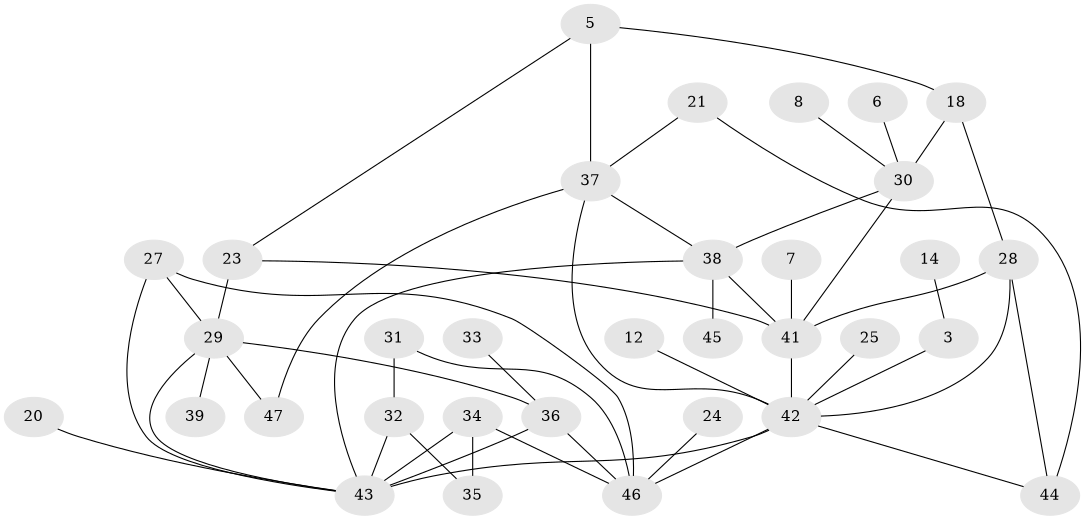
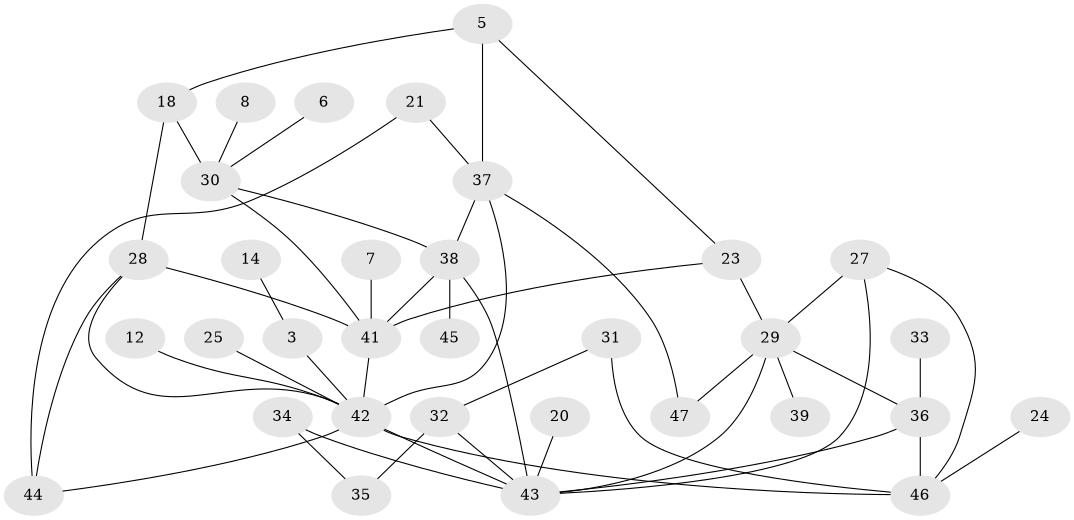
edge "34" -- "46": removed
